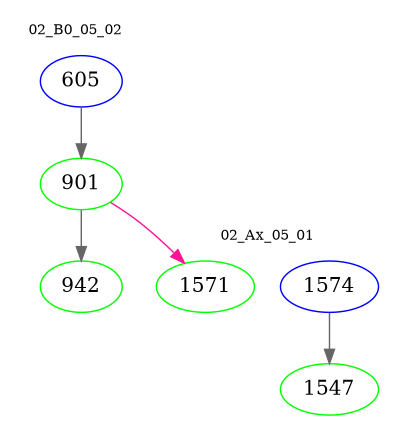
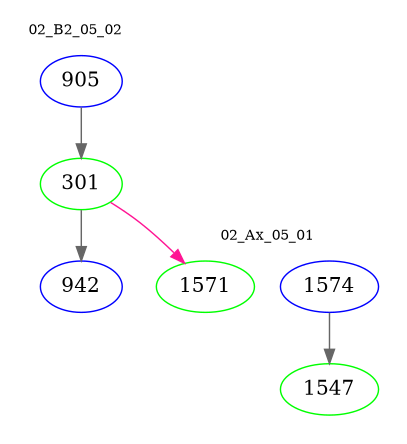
cluster "02_B0_05_02": label "02_B0_05_02" -> "02_B2_05_02"
node "605": label "605" -> "905"
node "901": label "901" -> "301"
node "942": color green -> blue
